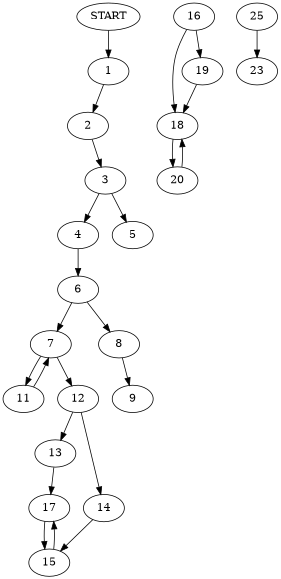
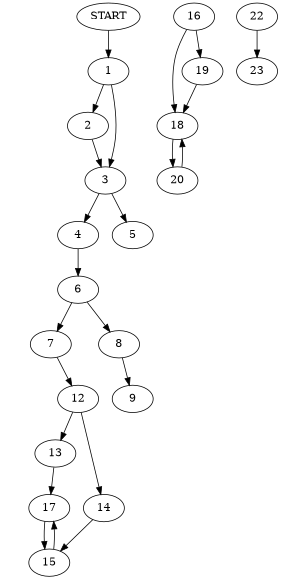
node "25": label "25" -> "22"
edge "1" -> "3": added
node "11": removed
